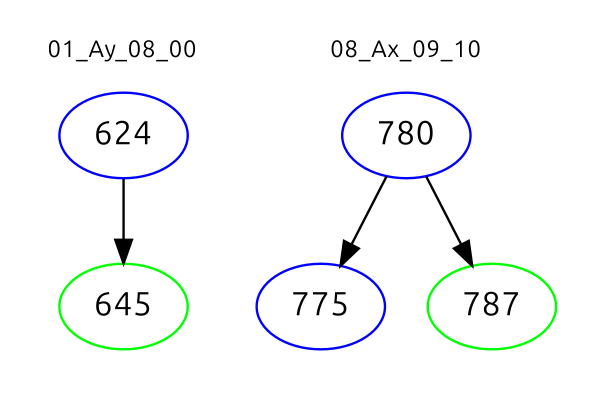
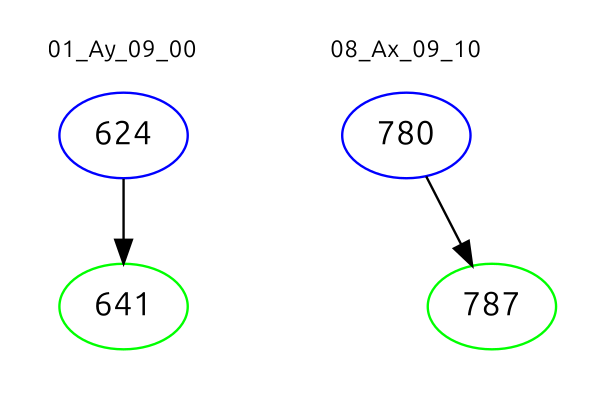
cluster "01_Ay_08_00": label "01_Ay_08_00" -> "01_Ay_09_00"
node "645": label "645" -> "641"
node "775": removed
